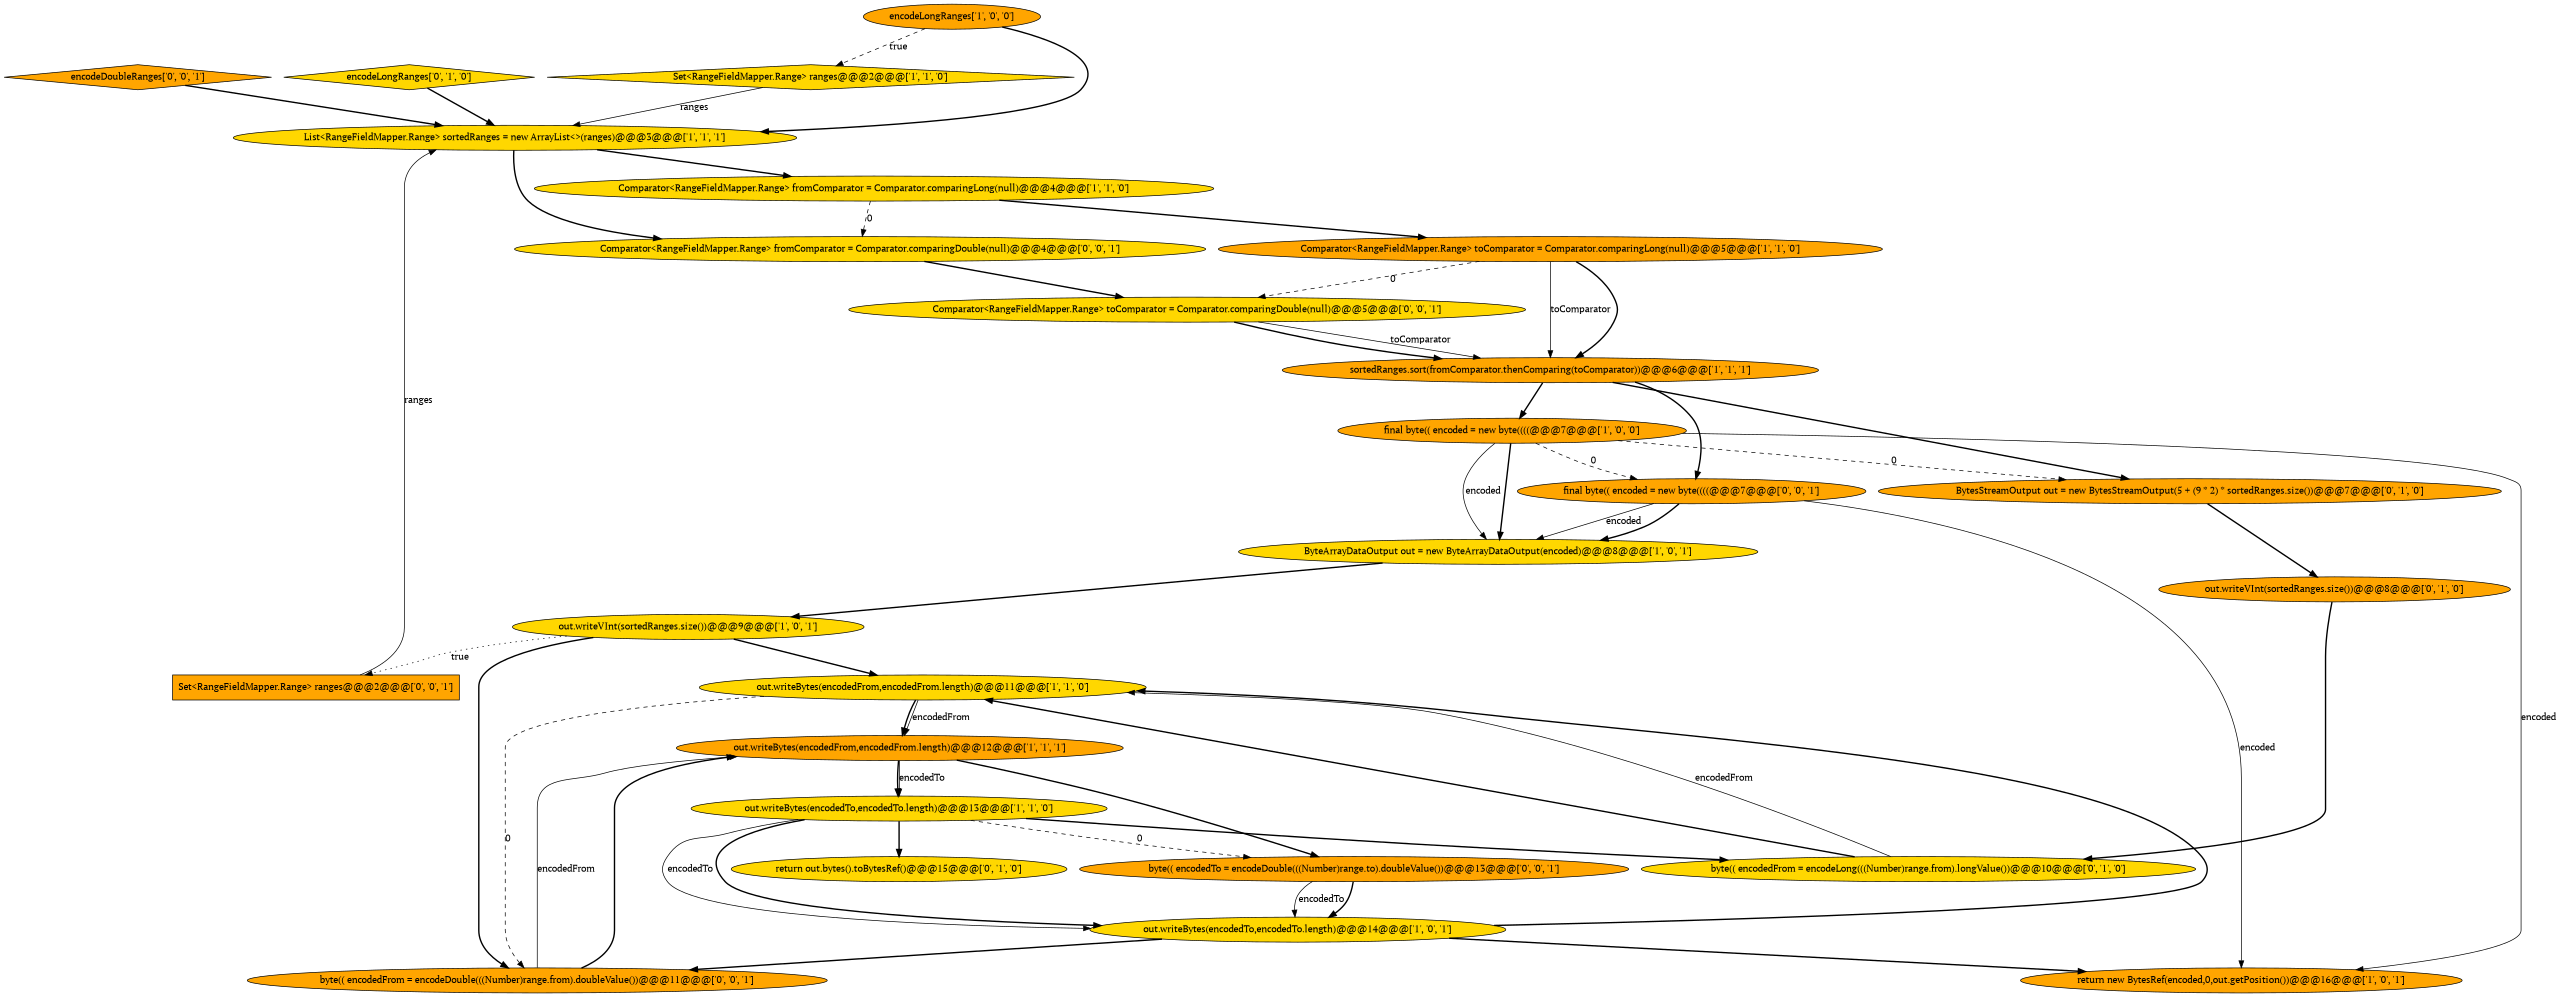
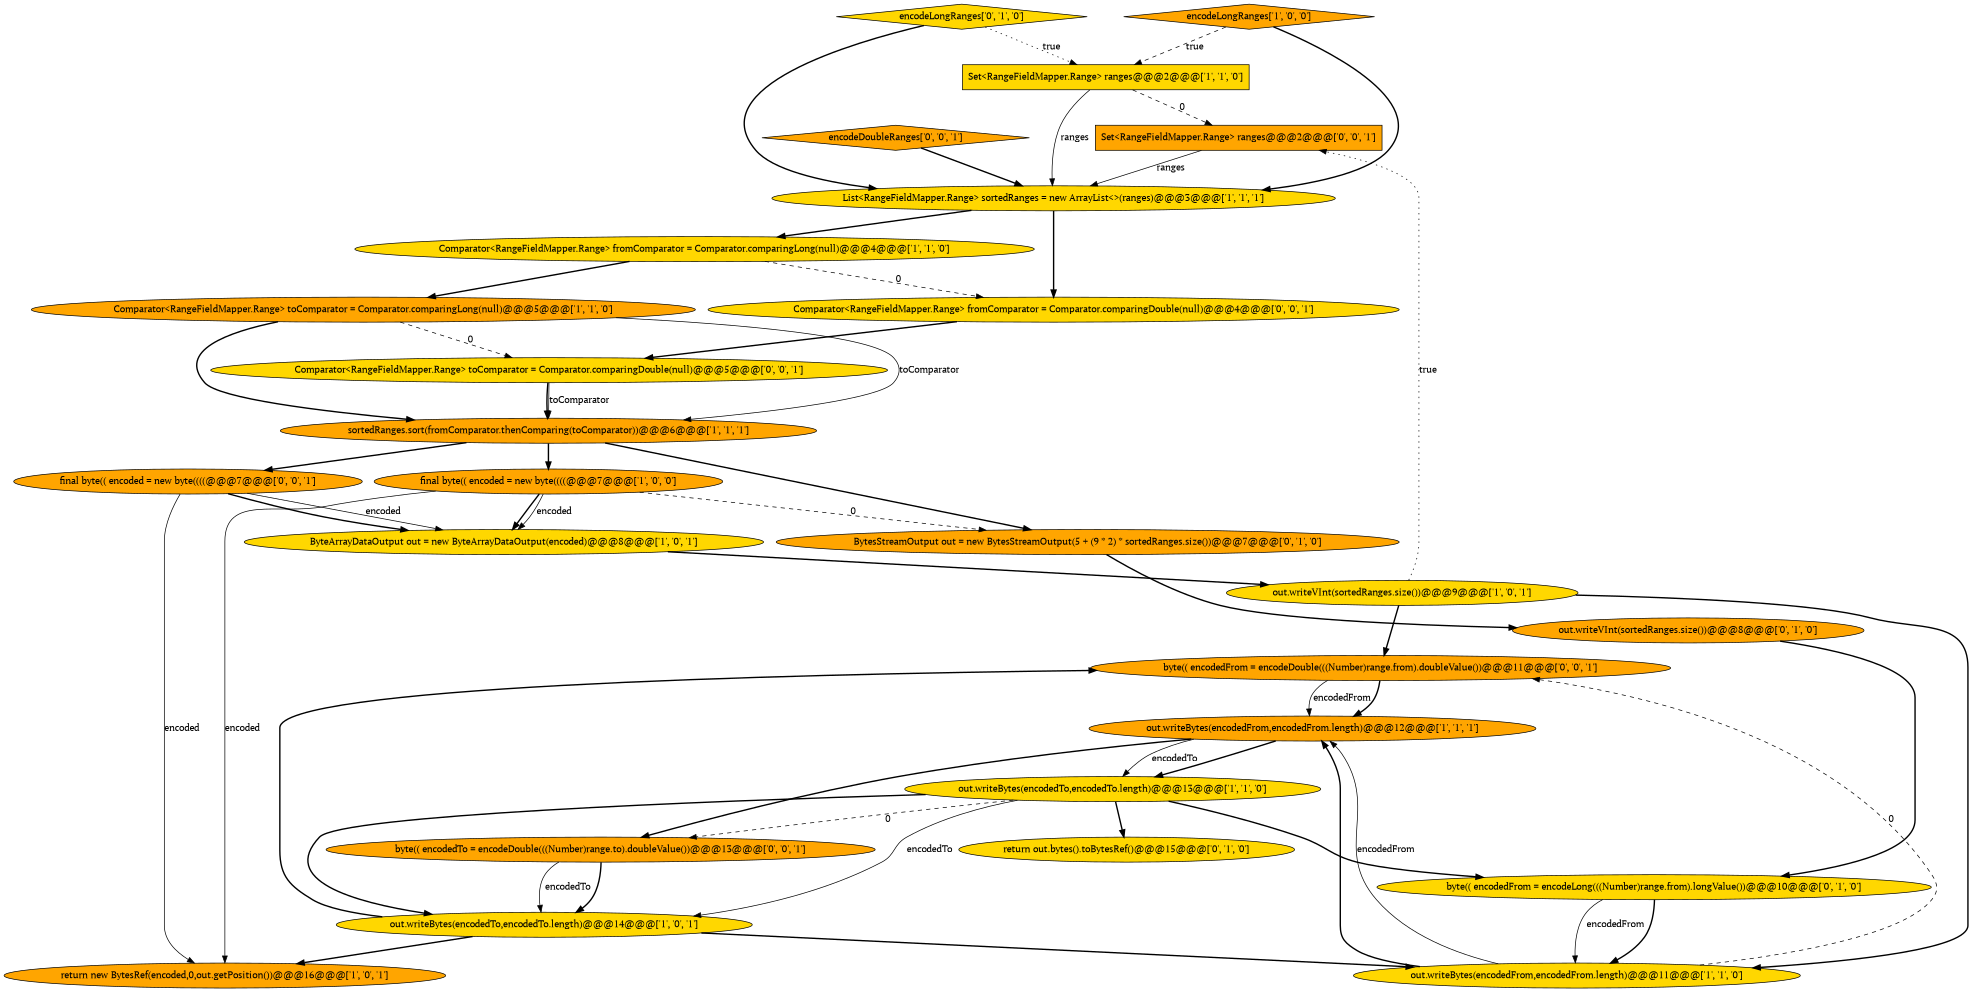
node "encodeLongRanges['1', '0', '0']": shape ellipse -> diamond
edge "encodeLongRanges['0', '1', '0']" -> "Set<RangeFieldMapper.Range> ranges@@@2@@@['1', '1', '0']": added, label "true"
node "Set<RangeFieldMapper.Range> ranges@@@2@@@['1', '1', '0']": shape diamond -> box
edge "Set<RangeFieldMapper.Range> ranges@@@2@@@['1', '1', '0']" -> "Set<RangeFieldMapper.Range> ranges@@@2@@@['0', '0', '1']": added, label "0"
edge "final byte(( encoded = new byte((((@@@7@@@['1', '0', '0']" -> "final byte(( encoded = new byte((((@@@7@@@['0', '0', '1']": removed, label "0"
